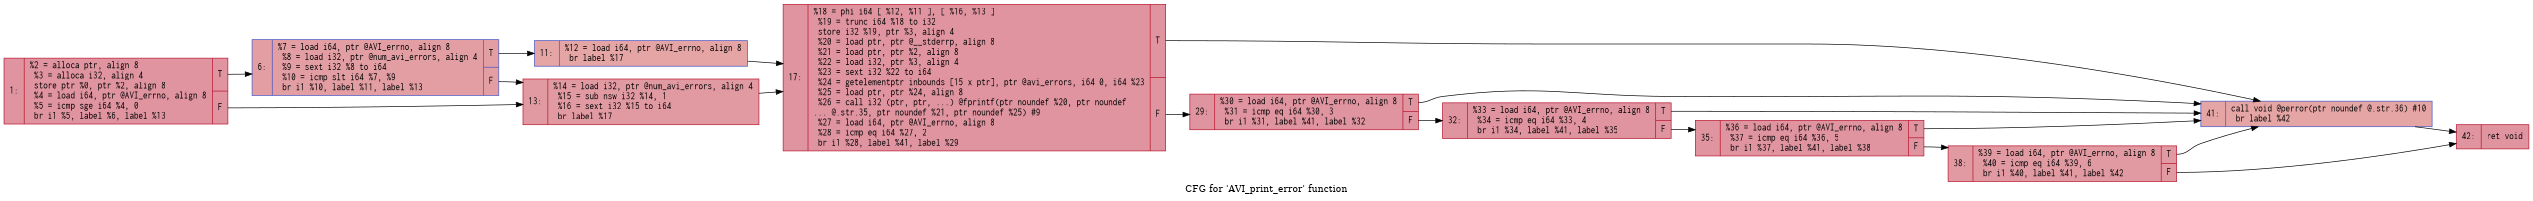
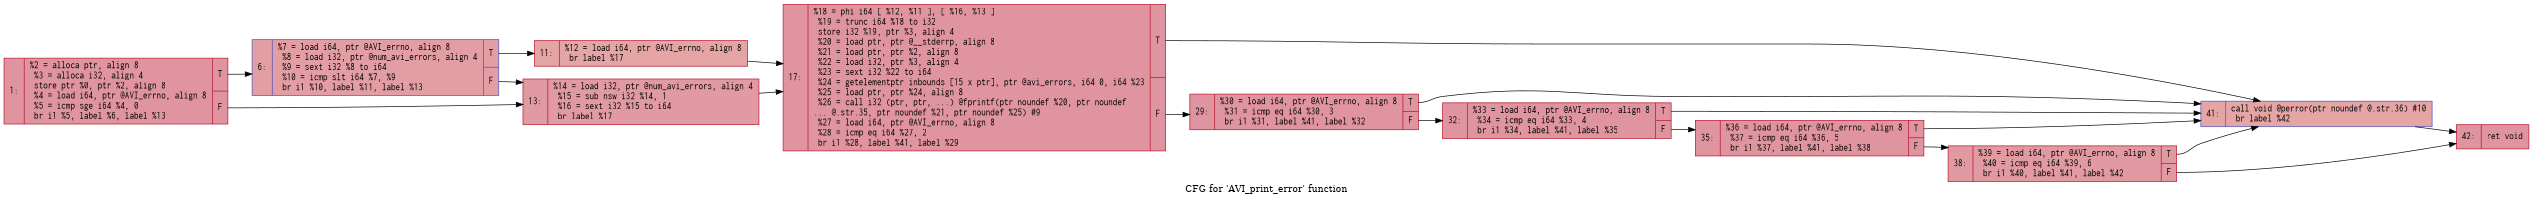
node "11:": color #3d50c3ff -> #b70d28ff
